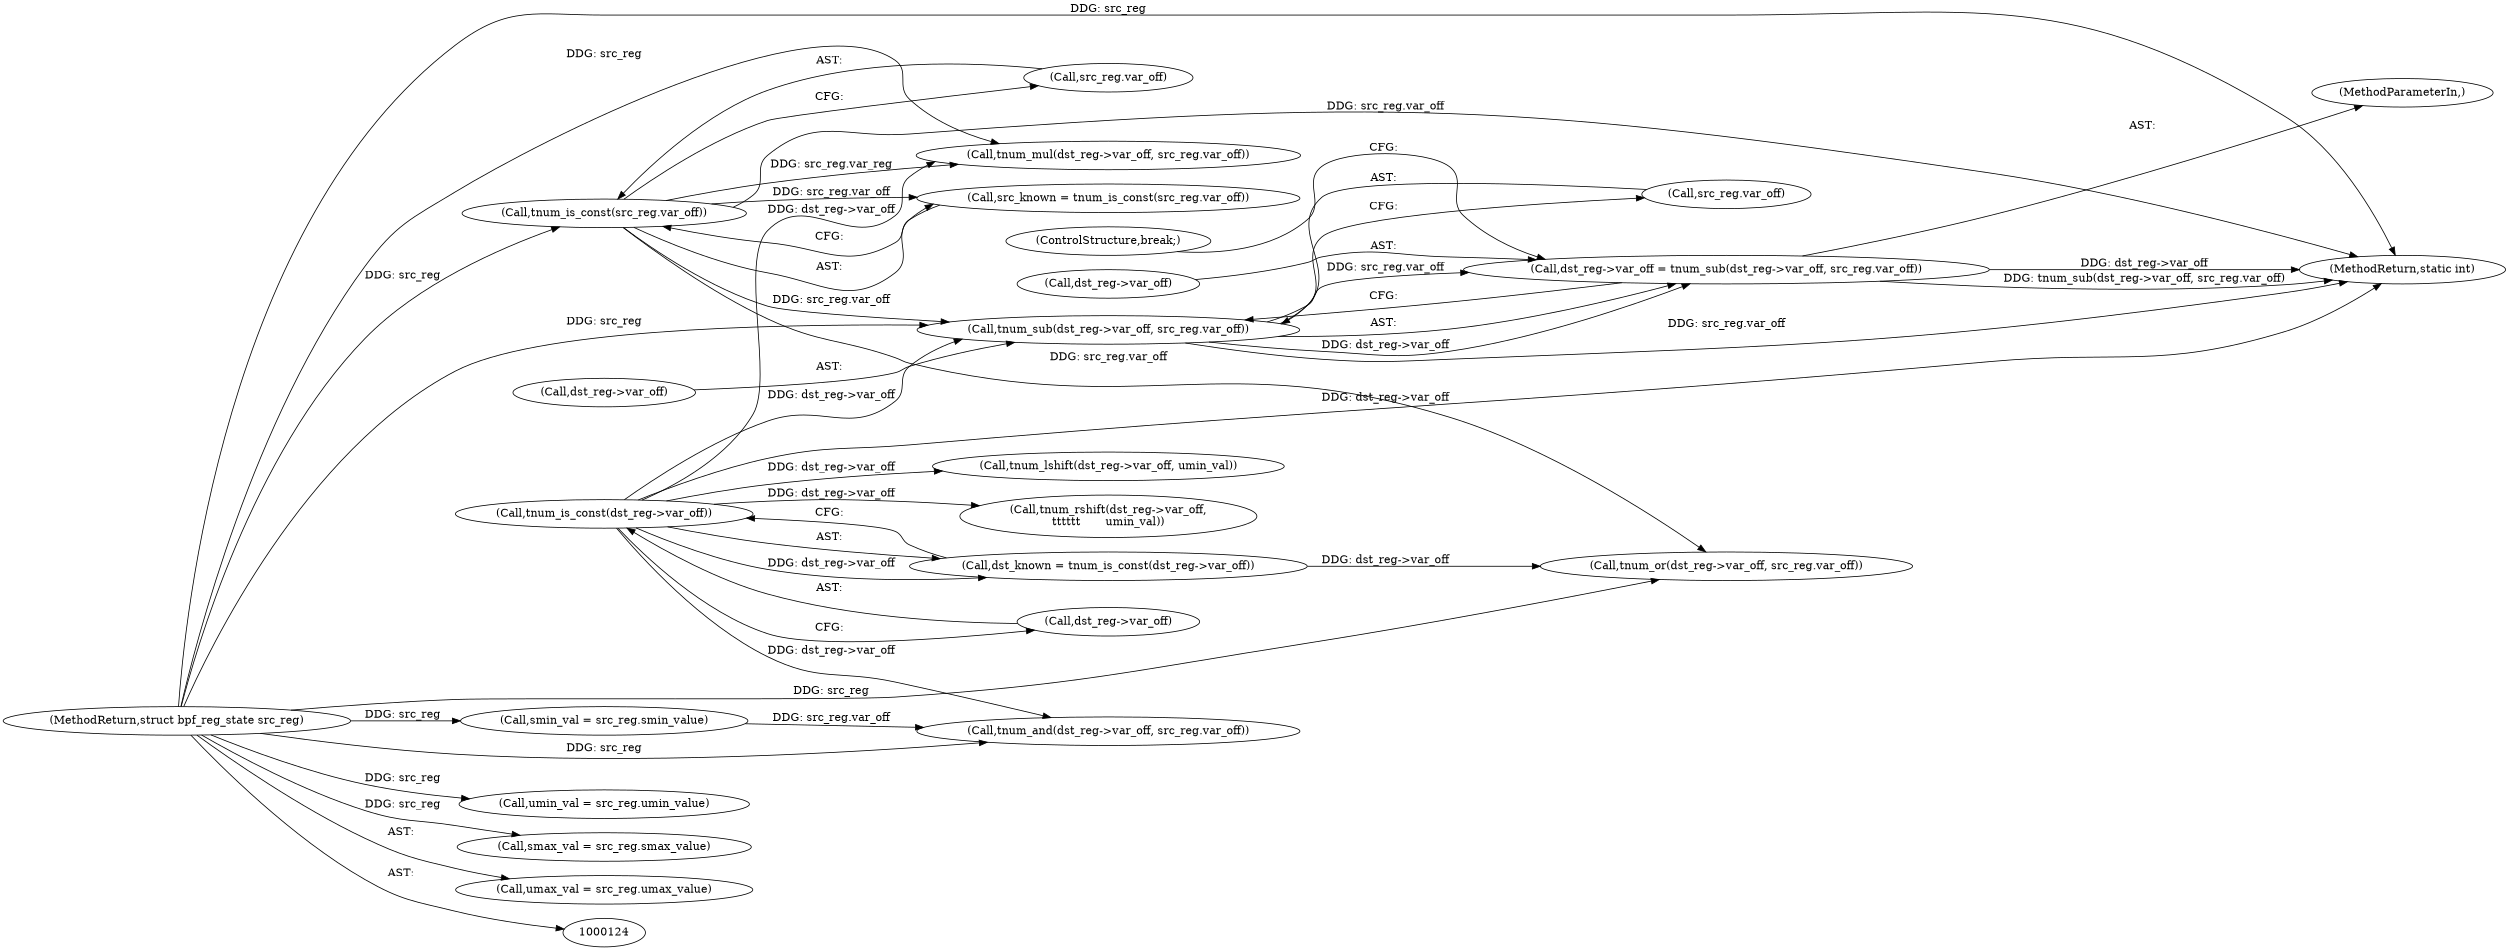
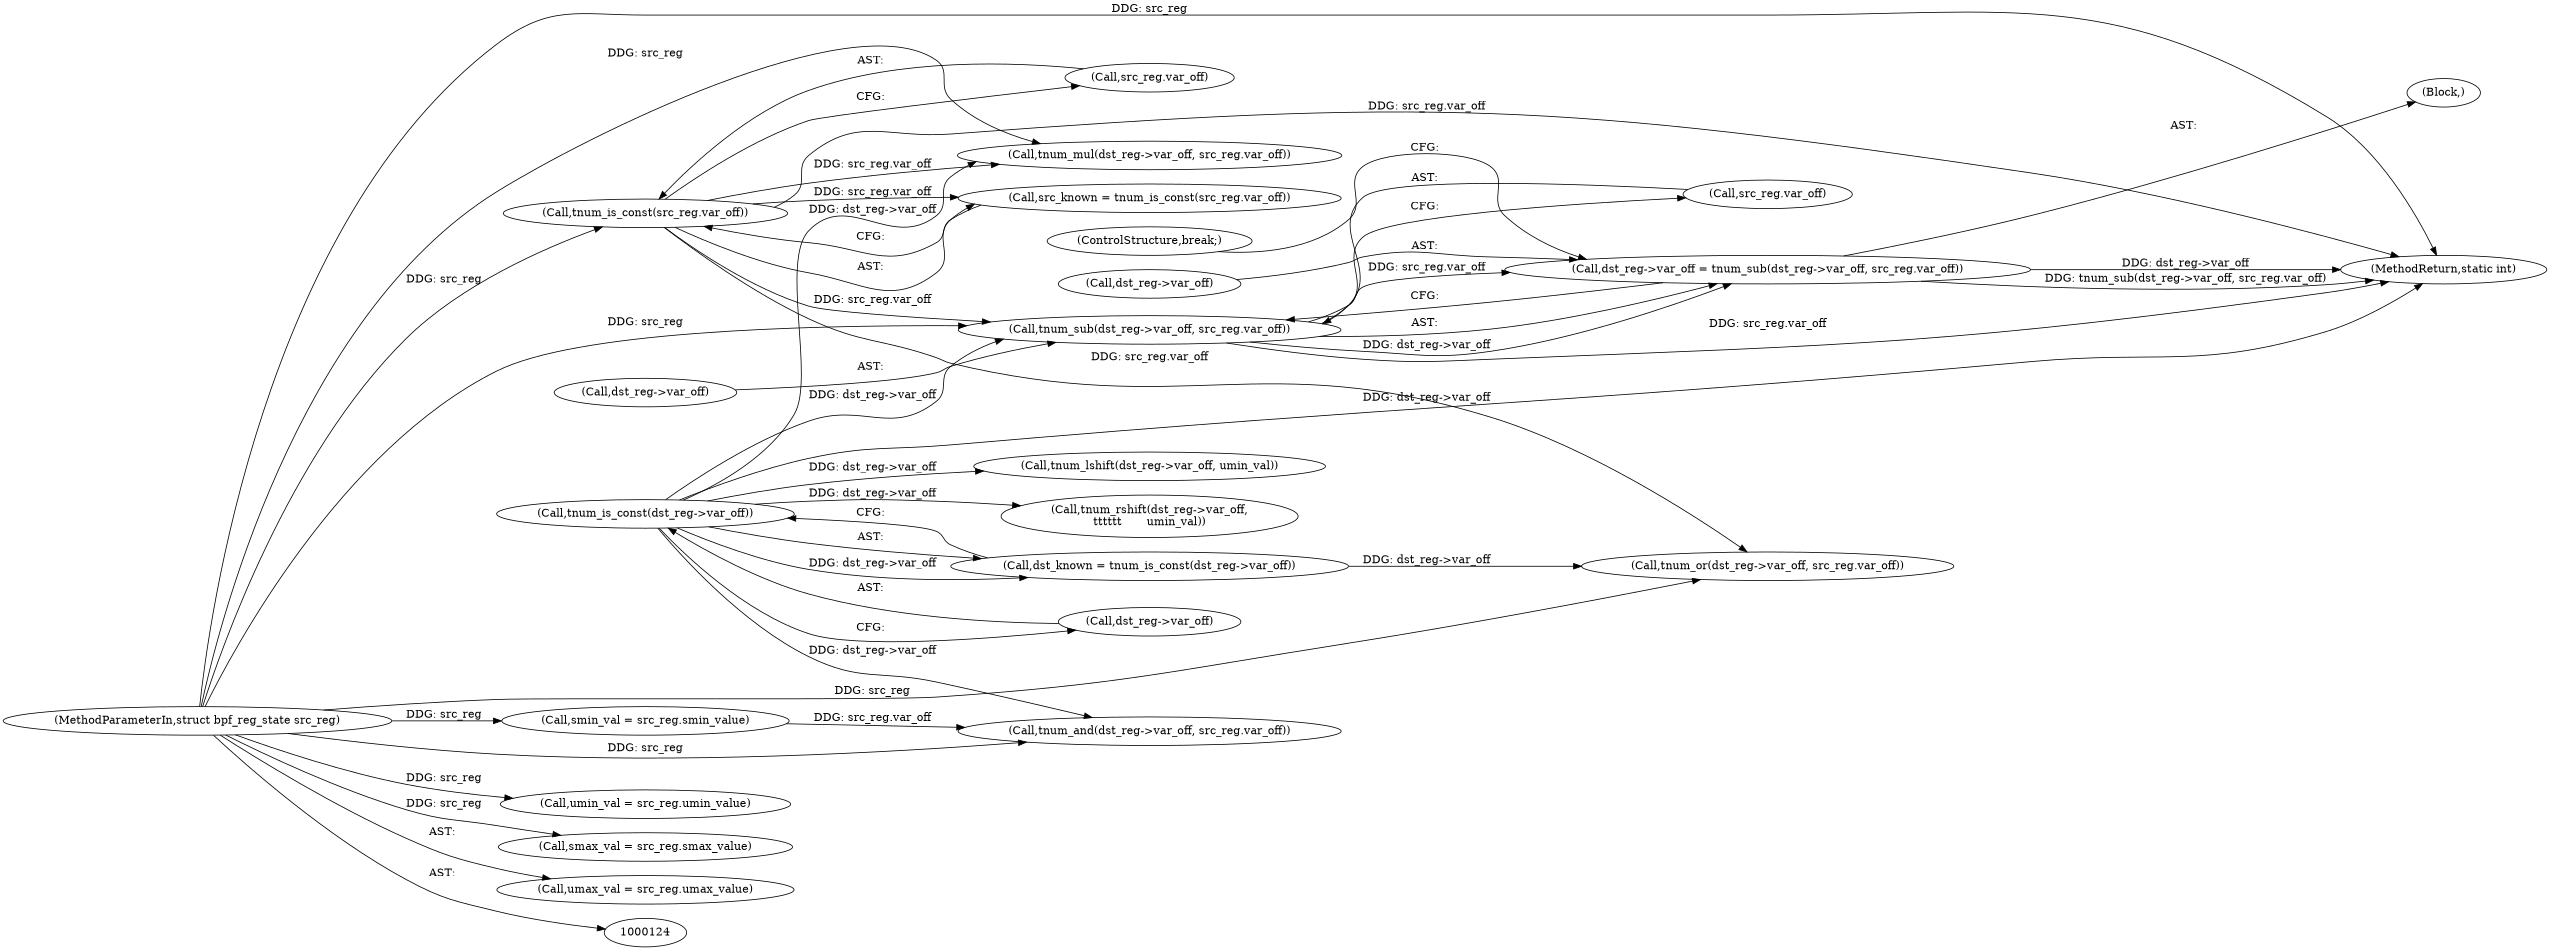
node "(MethodParameterIn,)": label "(MethodParameterIn,)" -> "(Block,)"
edge "(Call,tnum_is_const(src_reg.var_off))" -> "(Call,tnum_mul(dst_reg->var_off, src_reg.var_off))": label "DDG: src_reg.var_reg" -> "DDG: src_reg.var_off"
node "(MethodReturn,struct bpf_reg_state src_reg)": label "(MethodReturn,struct bpf_reg_state src_reg)" -> "(MethodParameterIn,struct bpf_reg_state src_reg)"
